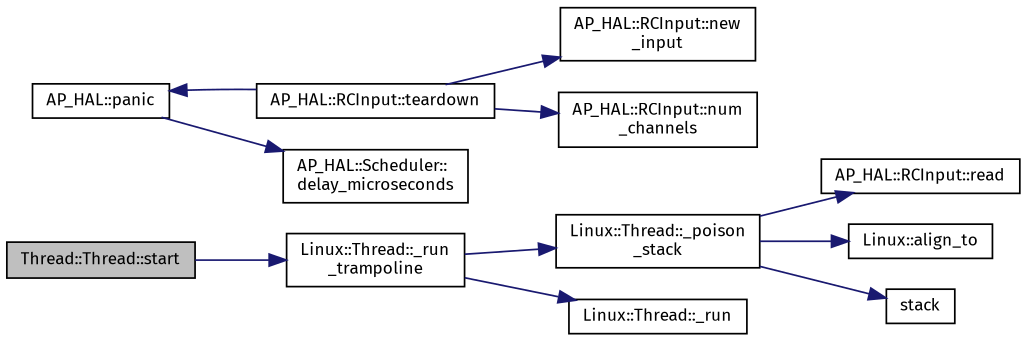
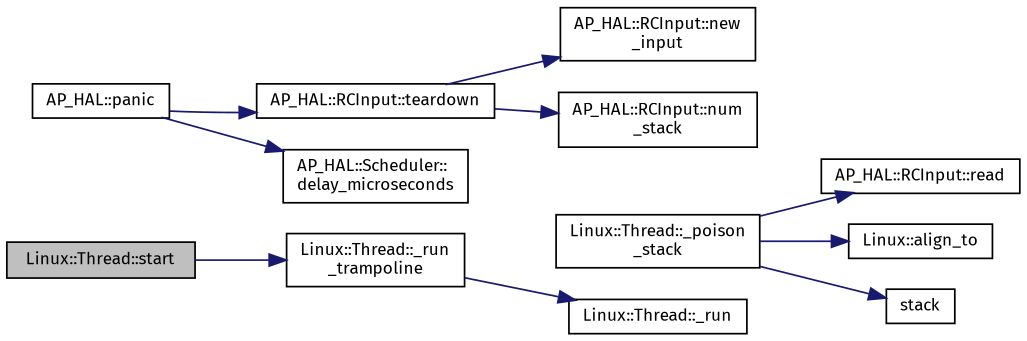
edge "AP_HAL::RCInput::teardown" -> "AP_HAL::panic": reversed
node "AP_HAL::RCInput::num _channels": label "AP_HAL::RCInput::num _channels" -> "AP_HAL::RCInput::num _stack"
edge "Linux::Thread::_run _trampoline" -> "Linux::Thread::_poison _stack": removed
node "Thread::Thread::start": label "Thread::Thread::start" -> "Linux::Thread::start"
